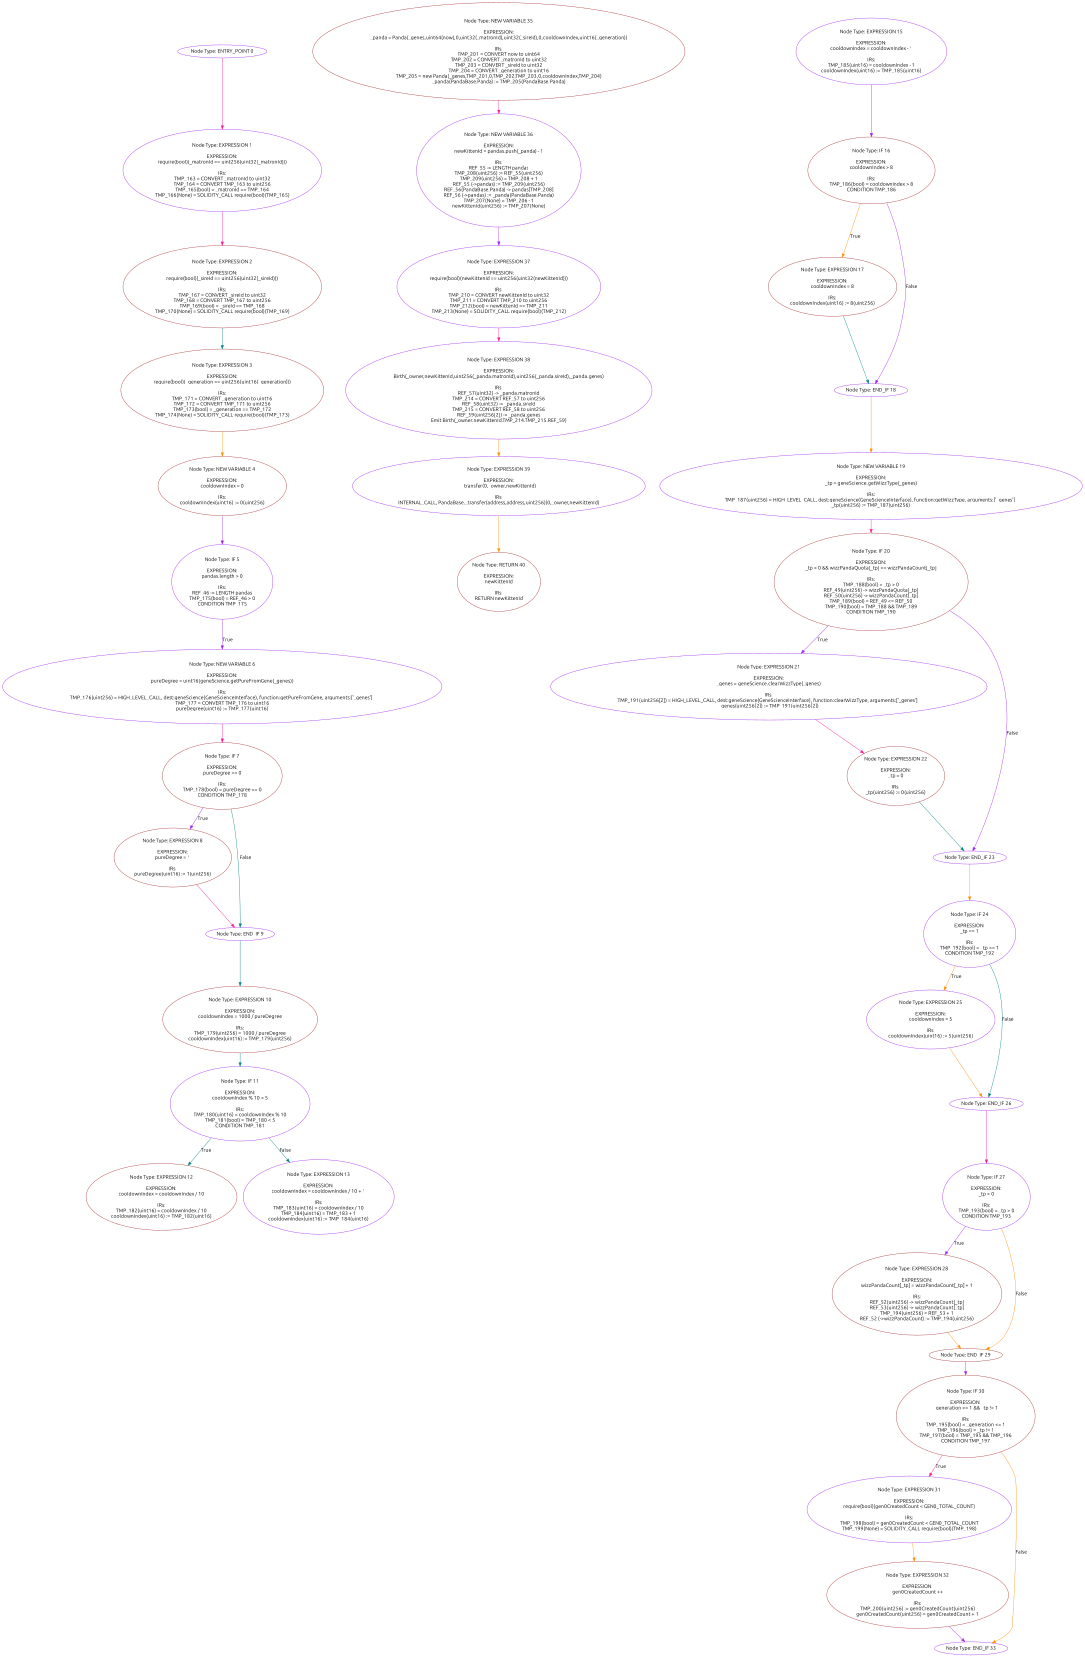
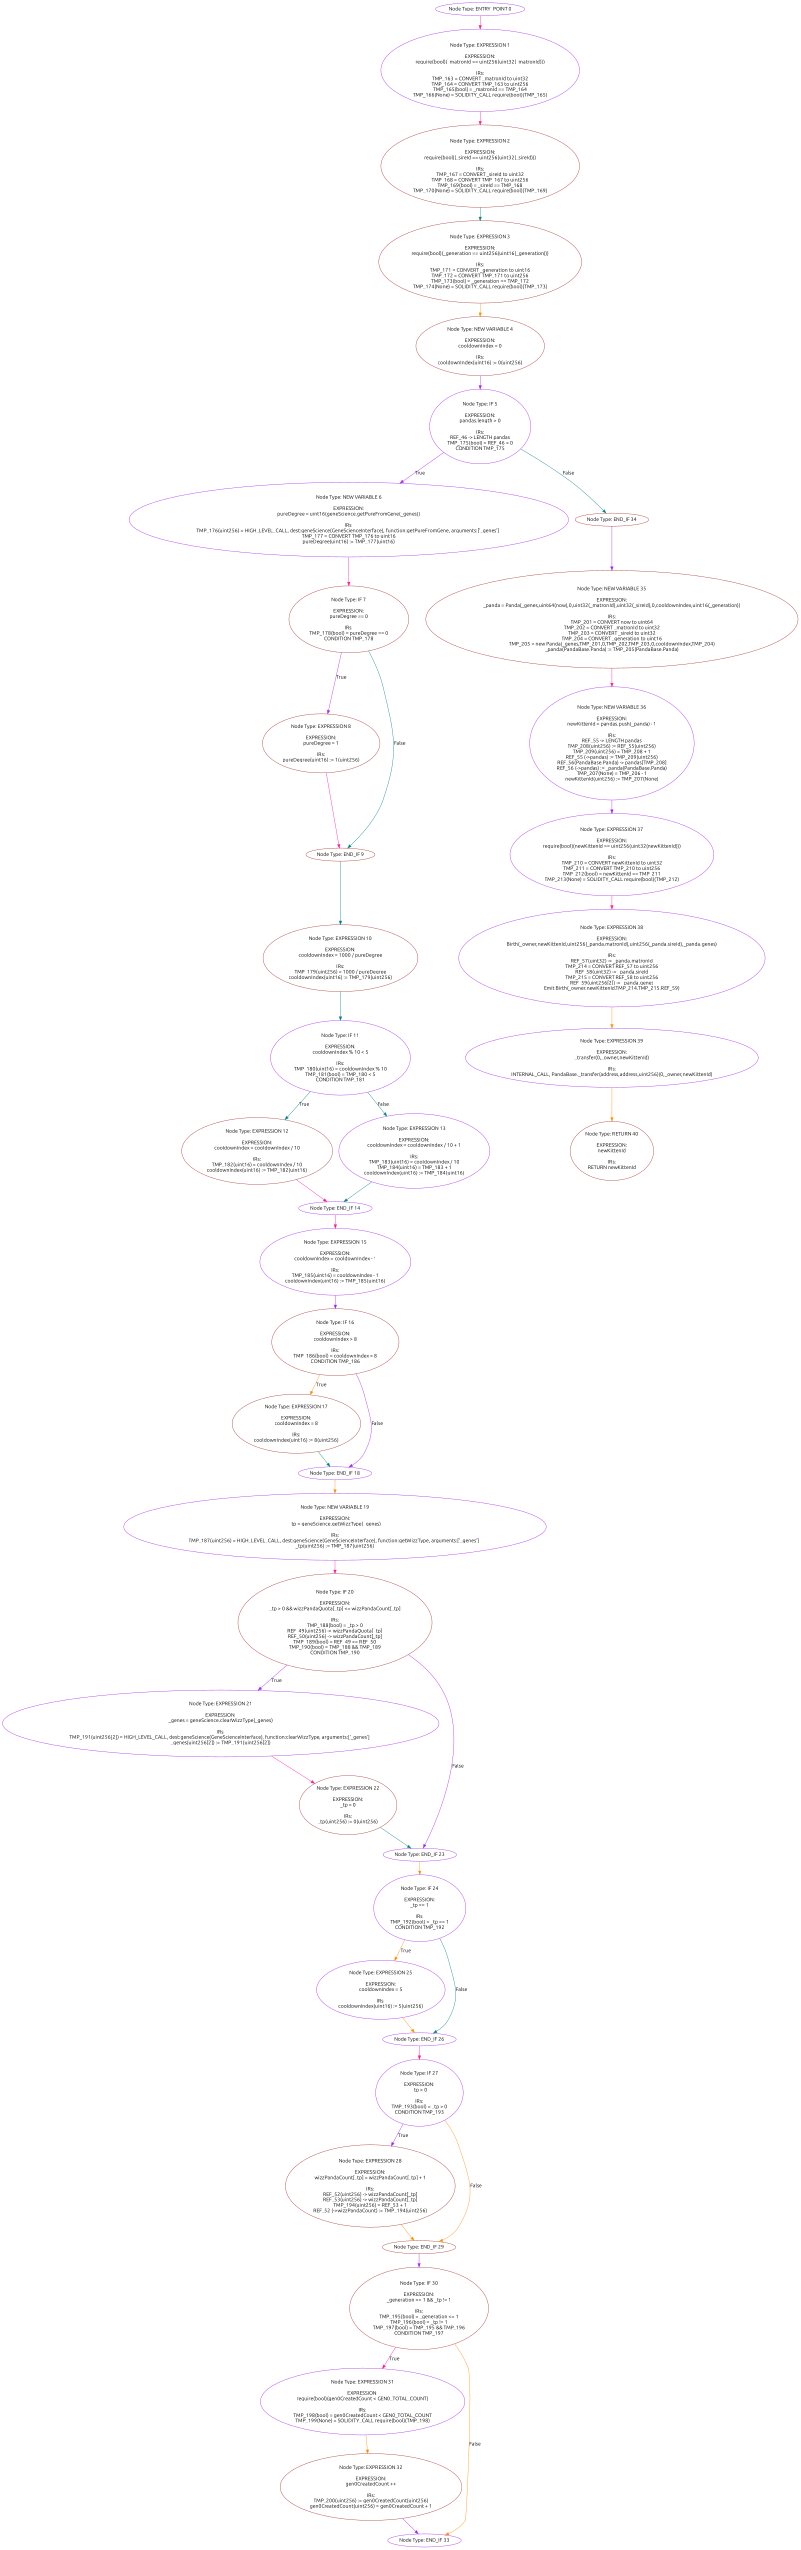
node "Node Type: END_IF 34": added
node "Node Type: END_IF 9": color purple -> brown
node "Node Type: END_IF 14": added
